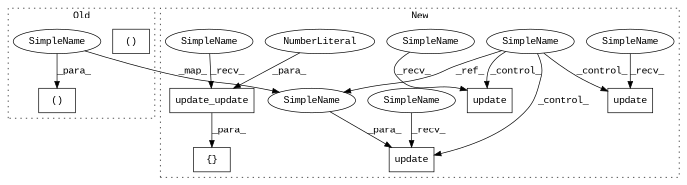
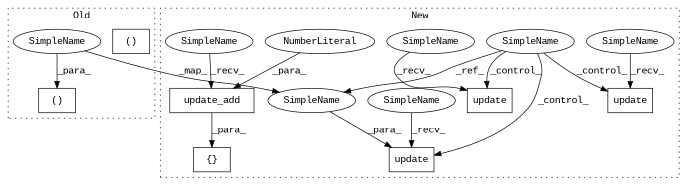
node "update_update": label "update_update" -> "update_add"
